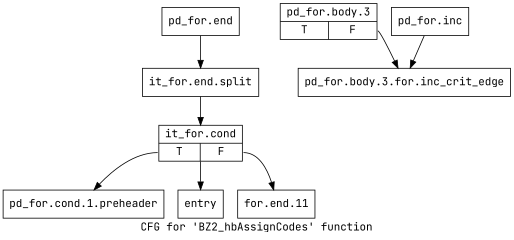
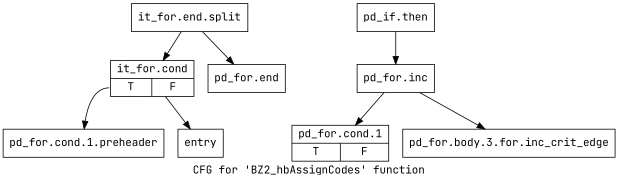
node "pd_if.then": added
node "pd_for.body.3": removed
edge "pd_for.end" -> "it_for.end.split": reversed
node "pd_for.cond.1": added
node "for.end.11": removed
